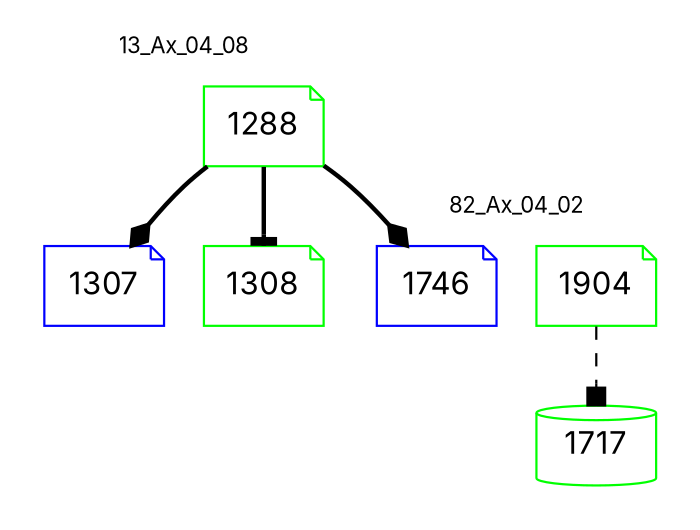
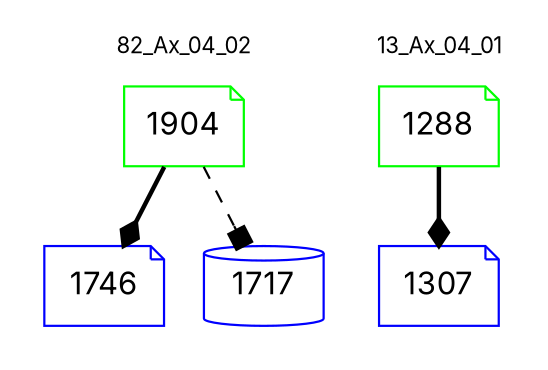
cluster "13_Ax_04_08": label "13_Ax_04_08" -> "13_Ax_04_01"
edge "1288" -> "1746": now "1904" -> "1746"
node "1308": removed
node "1717": color green -> blue
